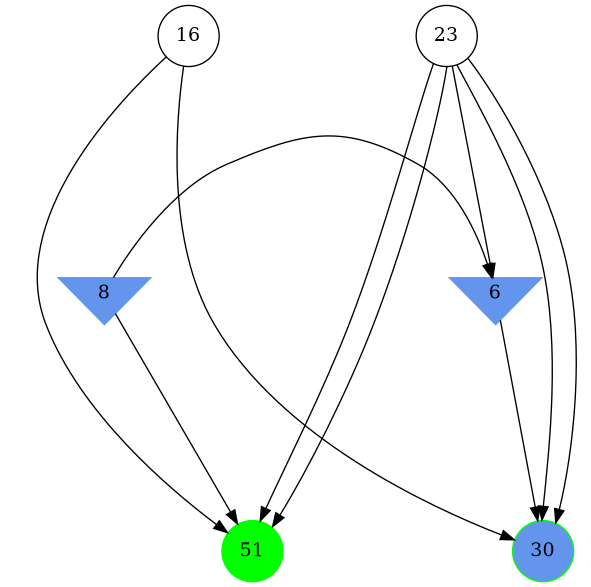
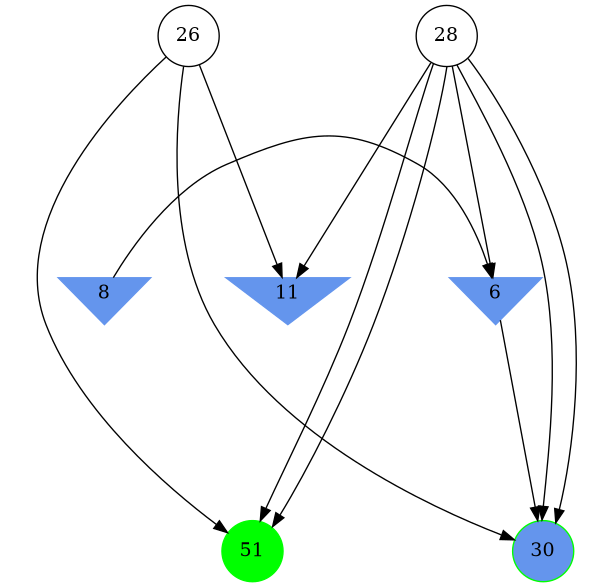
node "16": label "16" -> "26"
node "23": label "23" -> "28"
node "11": added
edge "8" -> "51": removed
